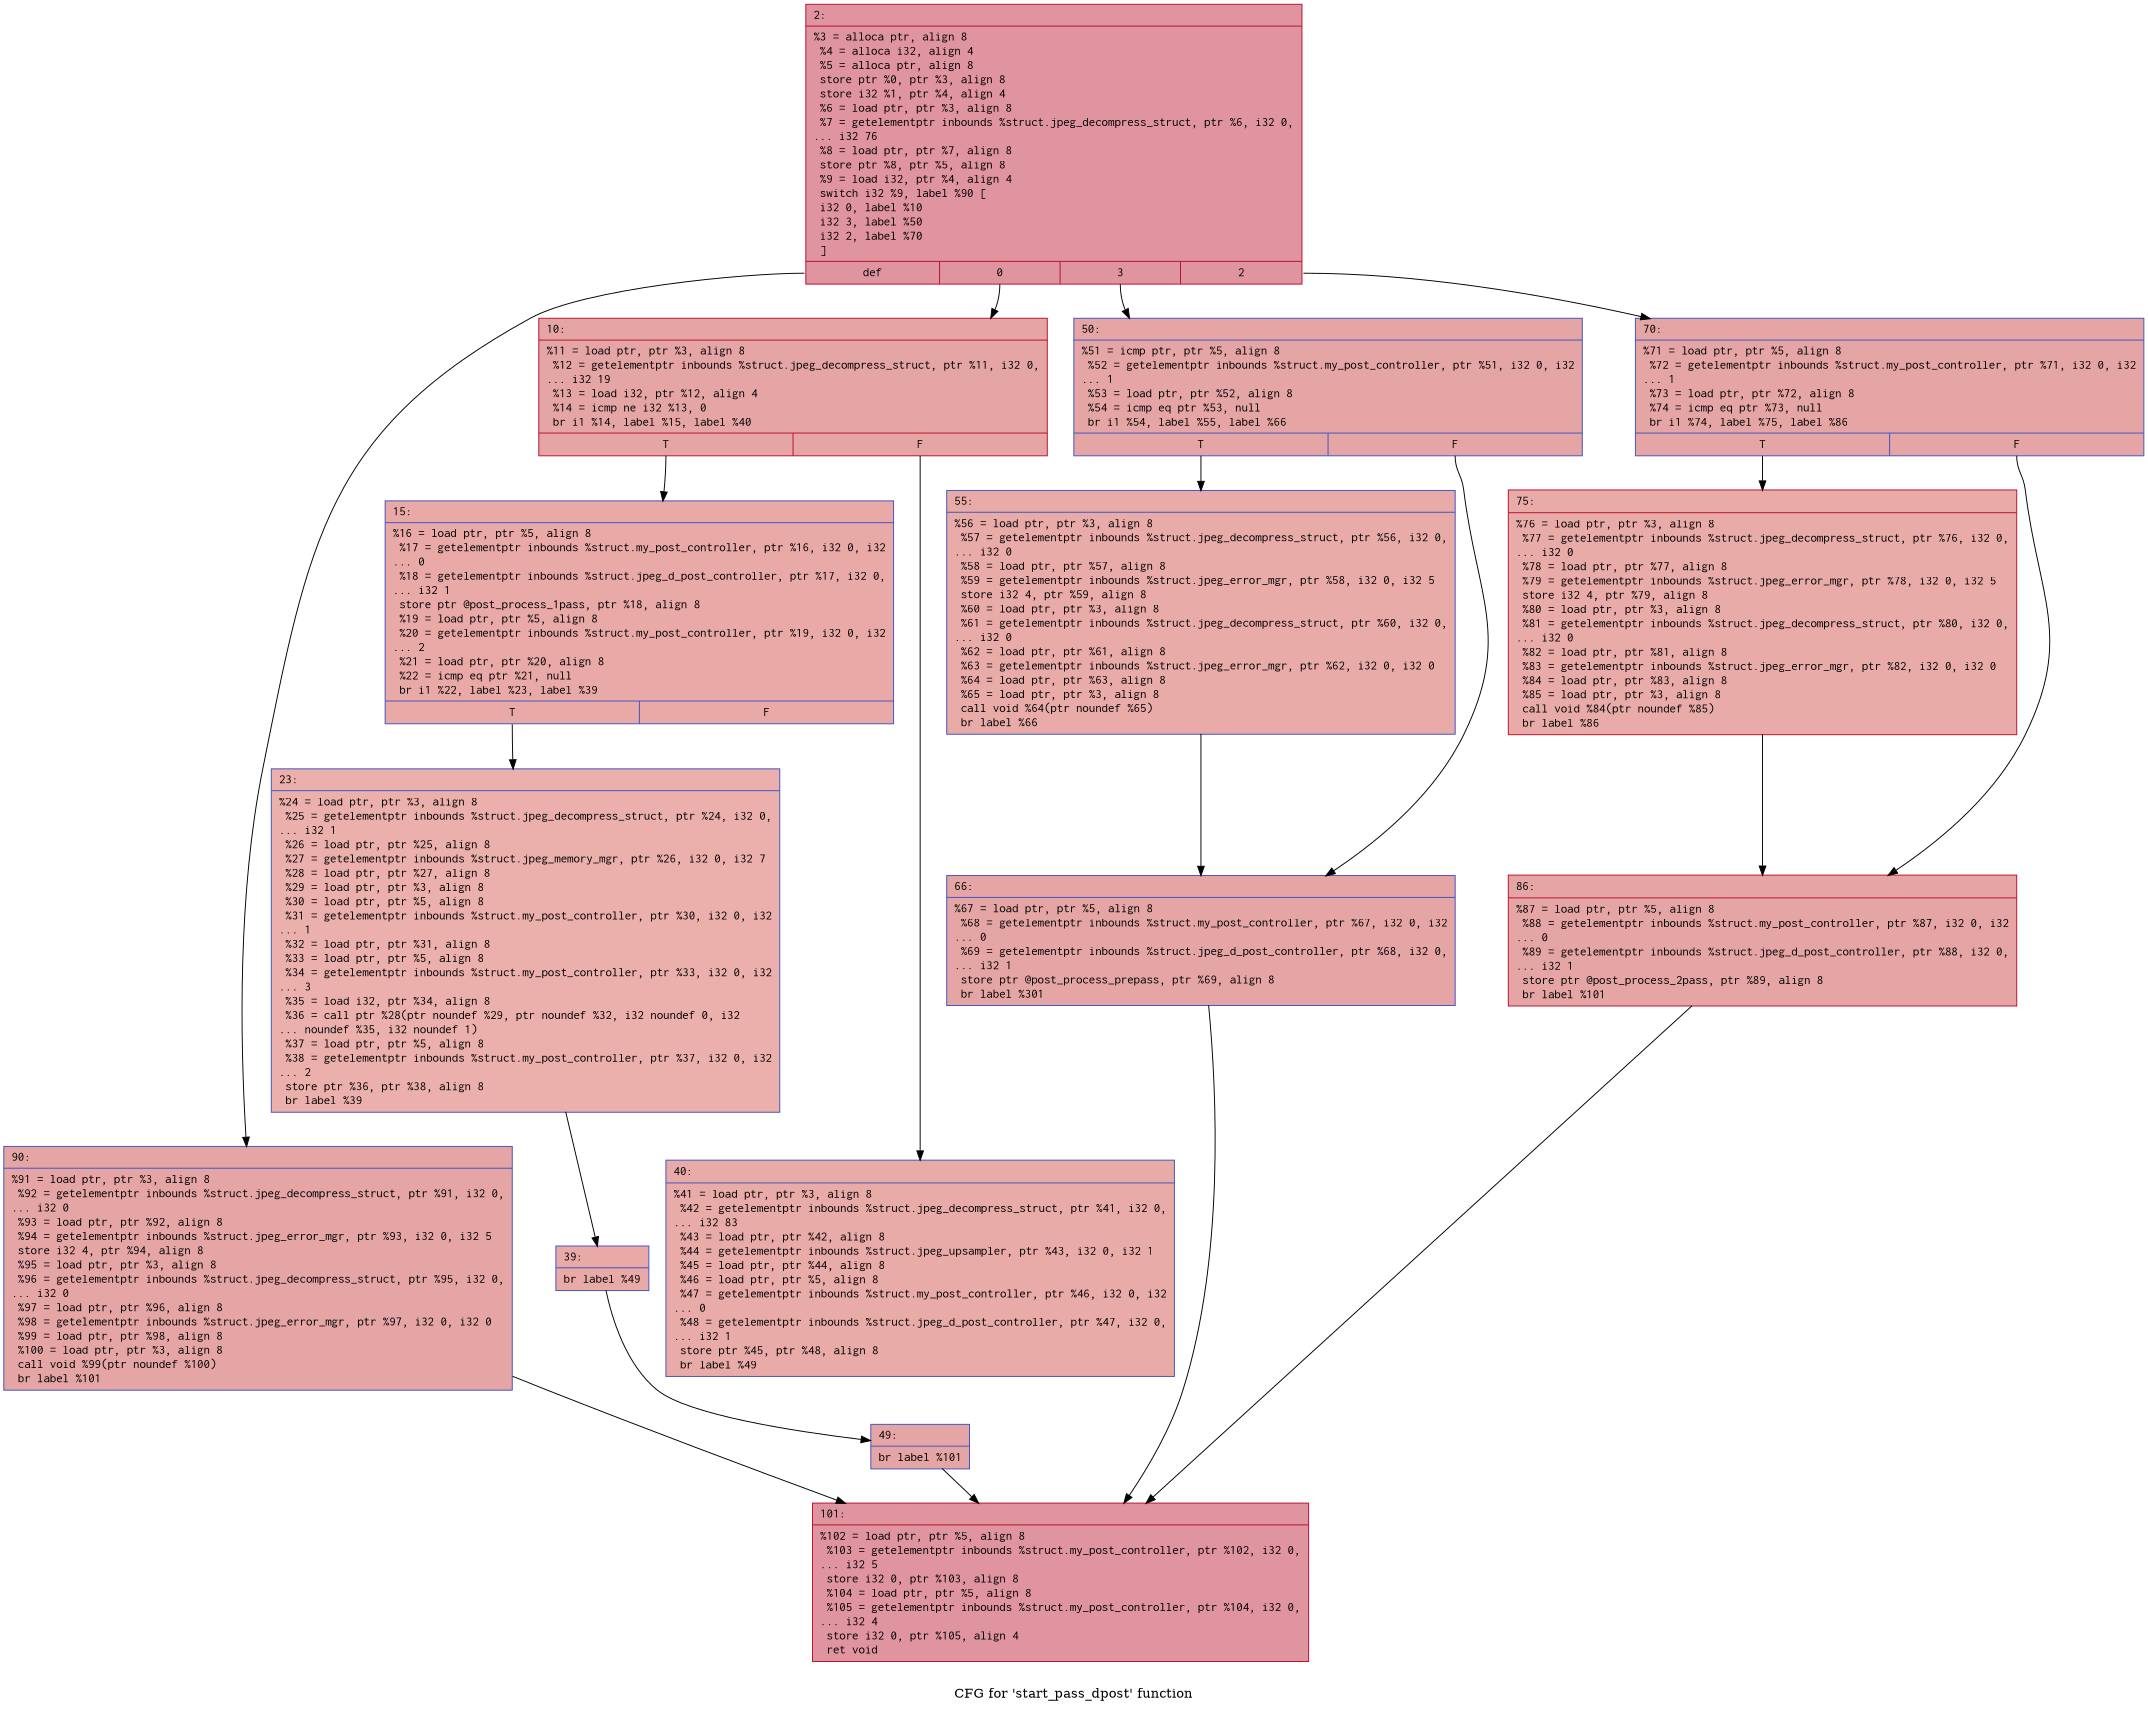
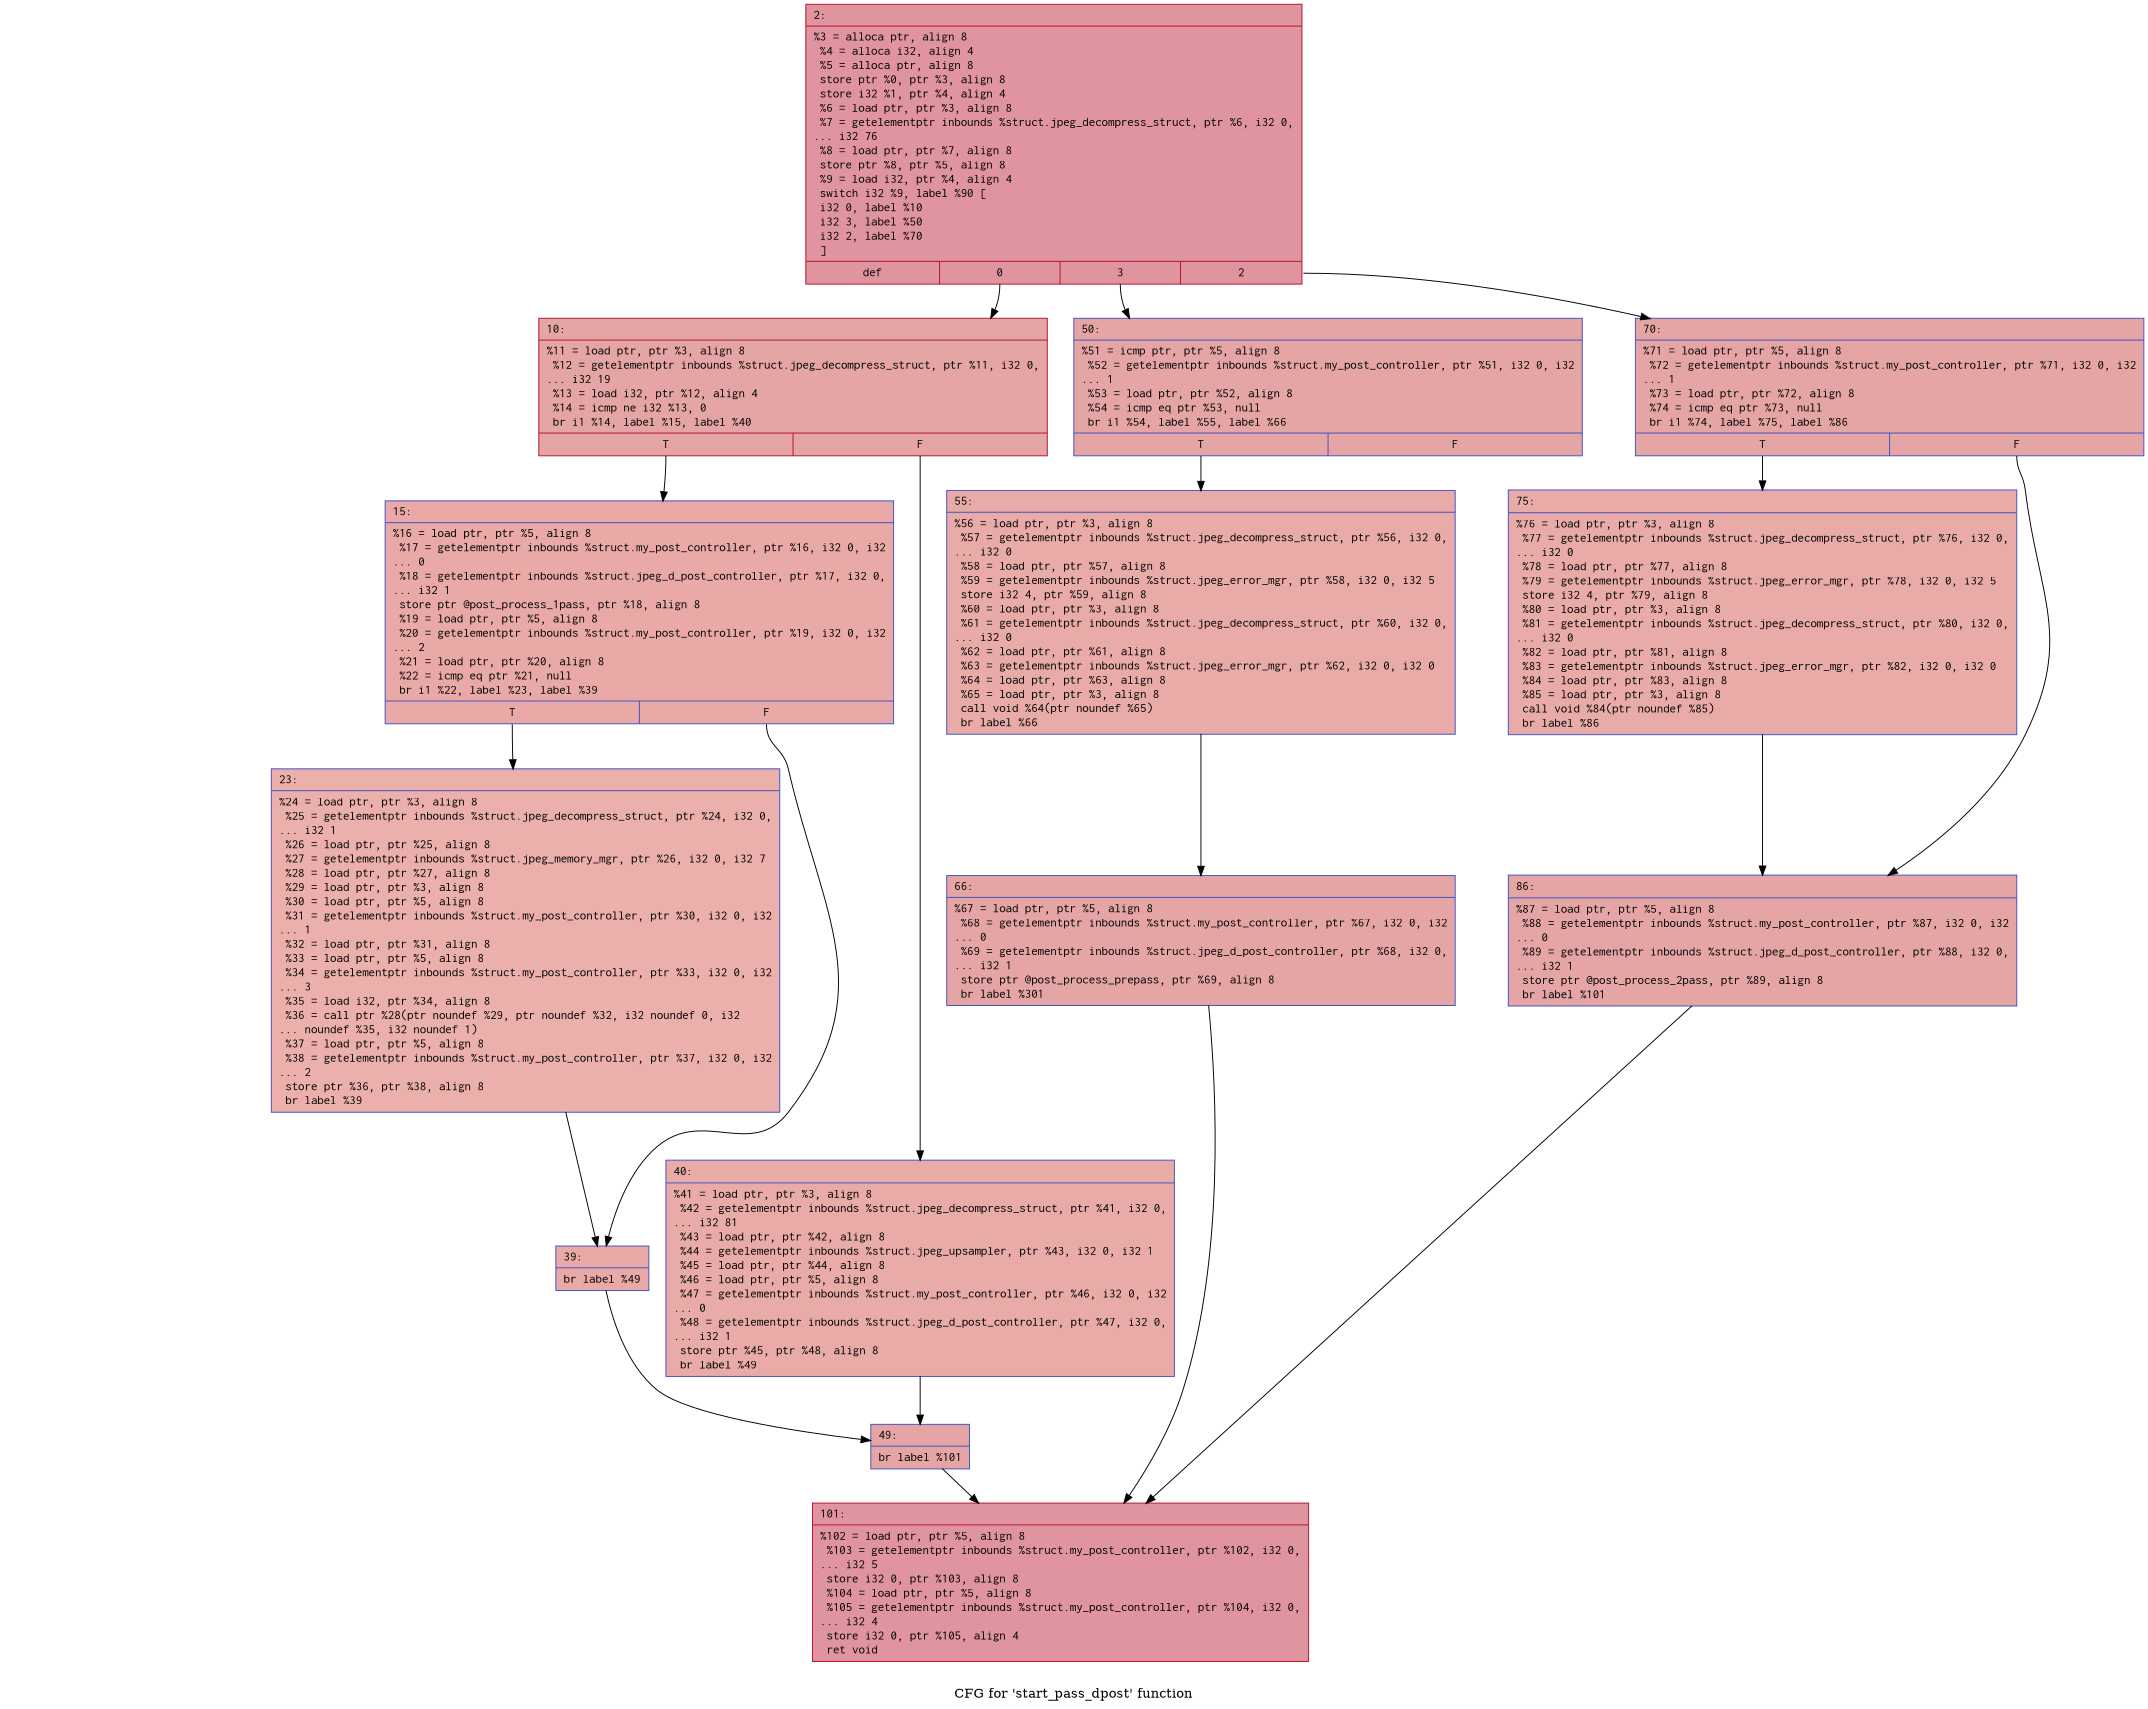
node "75:": color #b70d28ff -> #3d50c3ff
edge "50:" -> "66:": removed
node "86:": color #b70d28ff -> #3d50c3ff
edge "15:" -> "39:": added
node "40:": text "... i32 83" -> "... i32 81"
node "90:": removed
edge "40:" -> "49:": added
